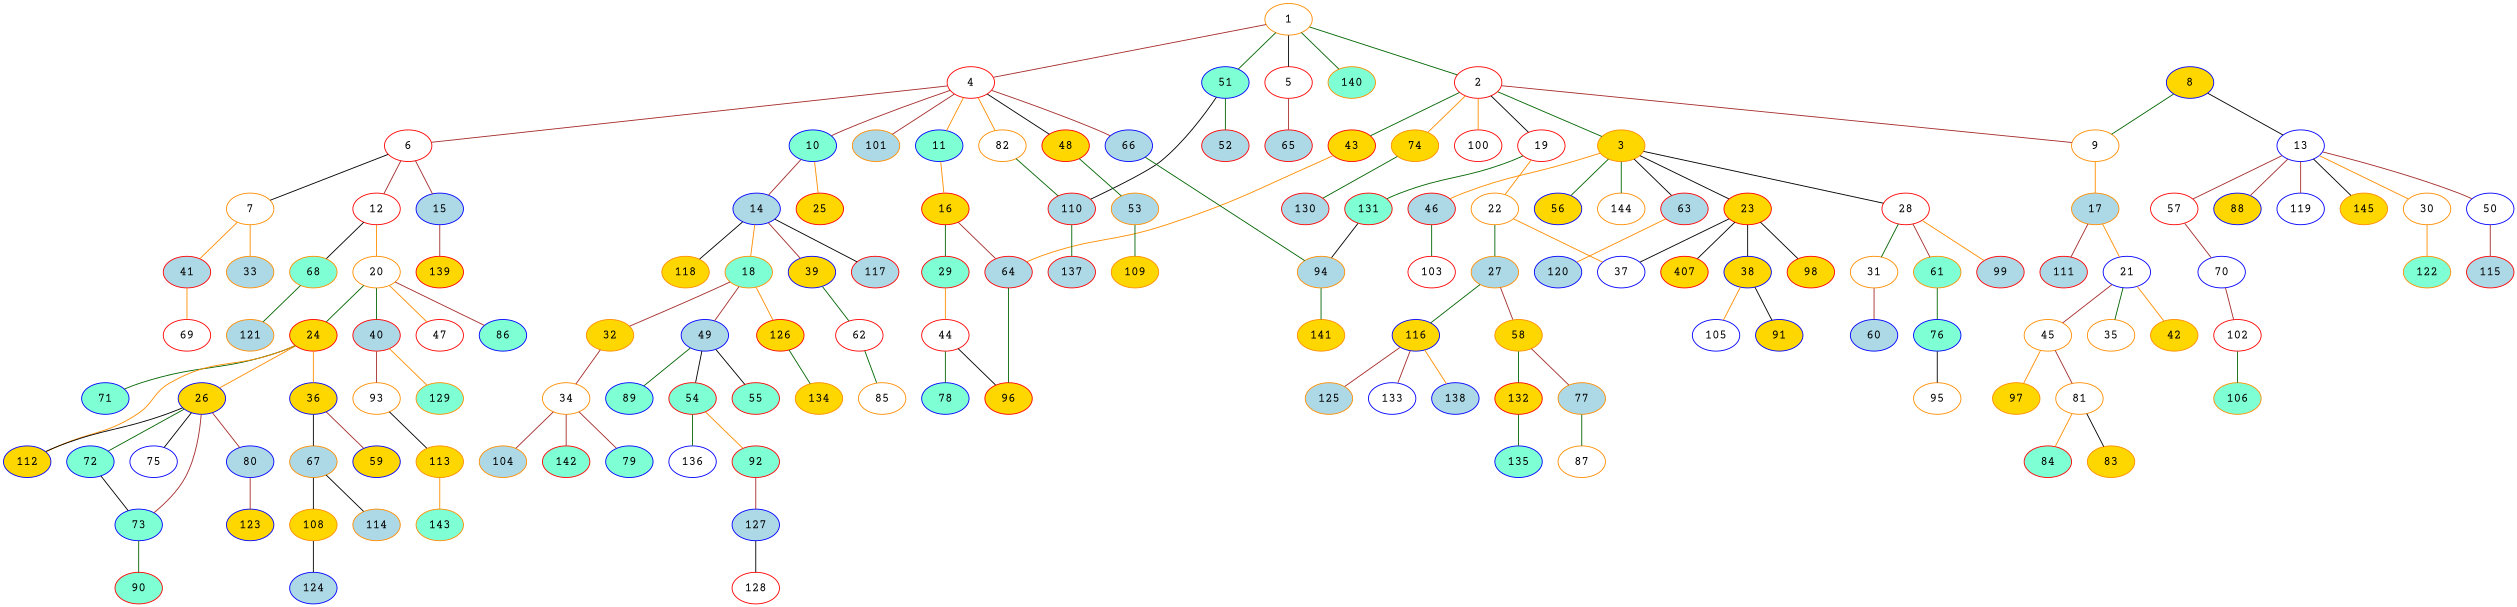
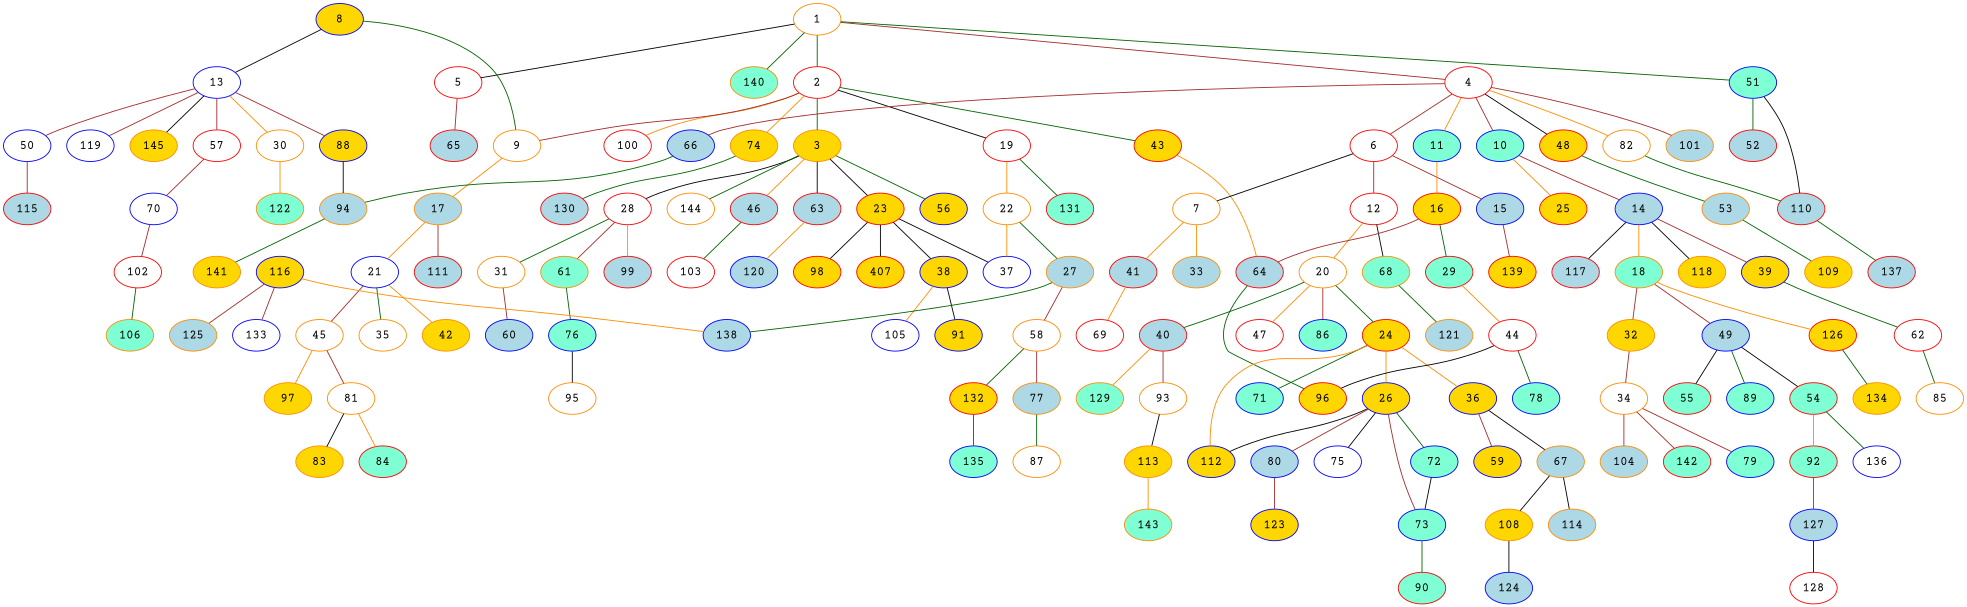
edge "131" -- "94": now "88" -- "94"
edge "27" -- "116": now "27" -- "138"
node "58": fillcolor gold -> white
